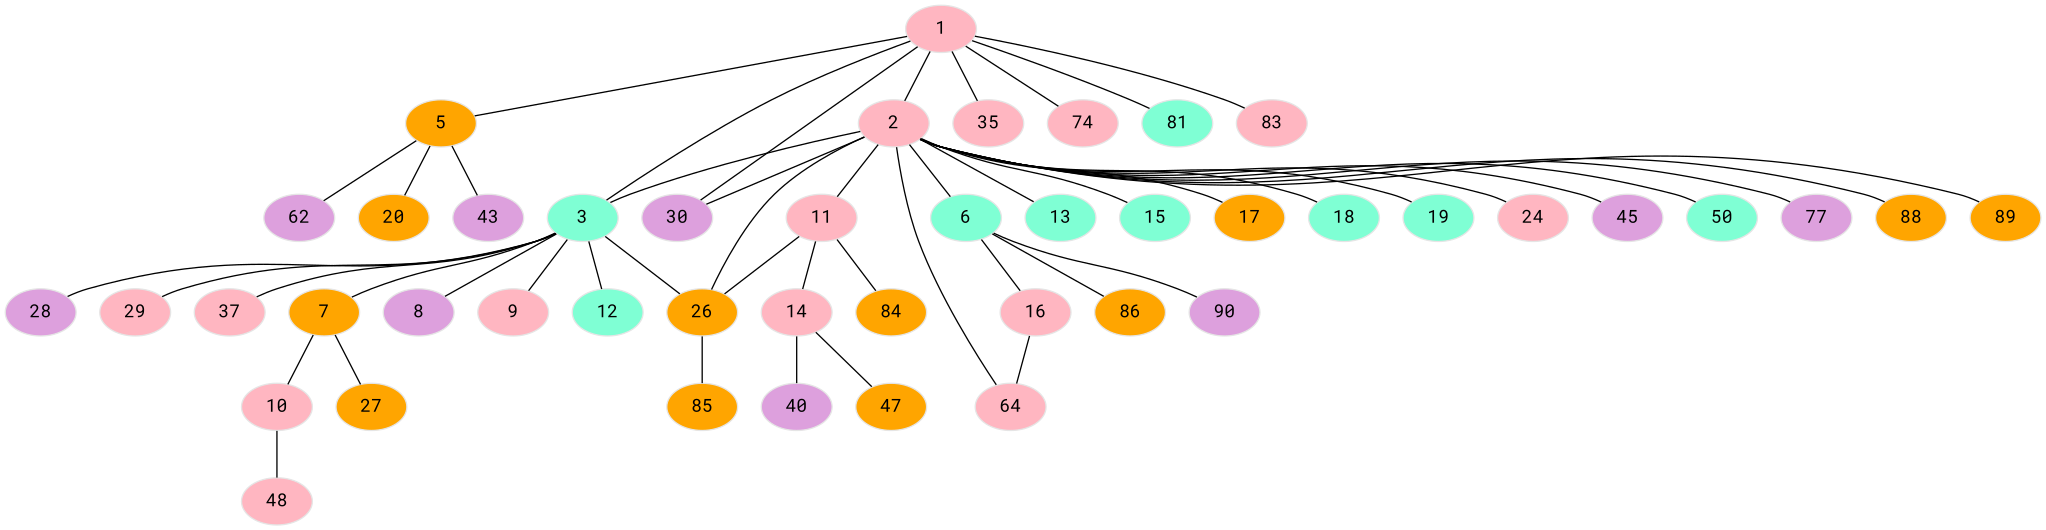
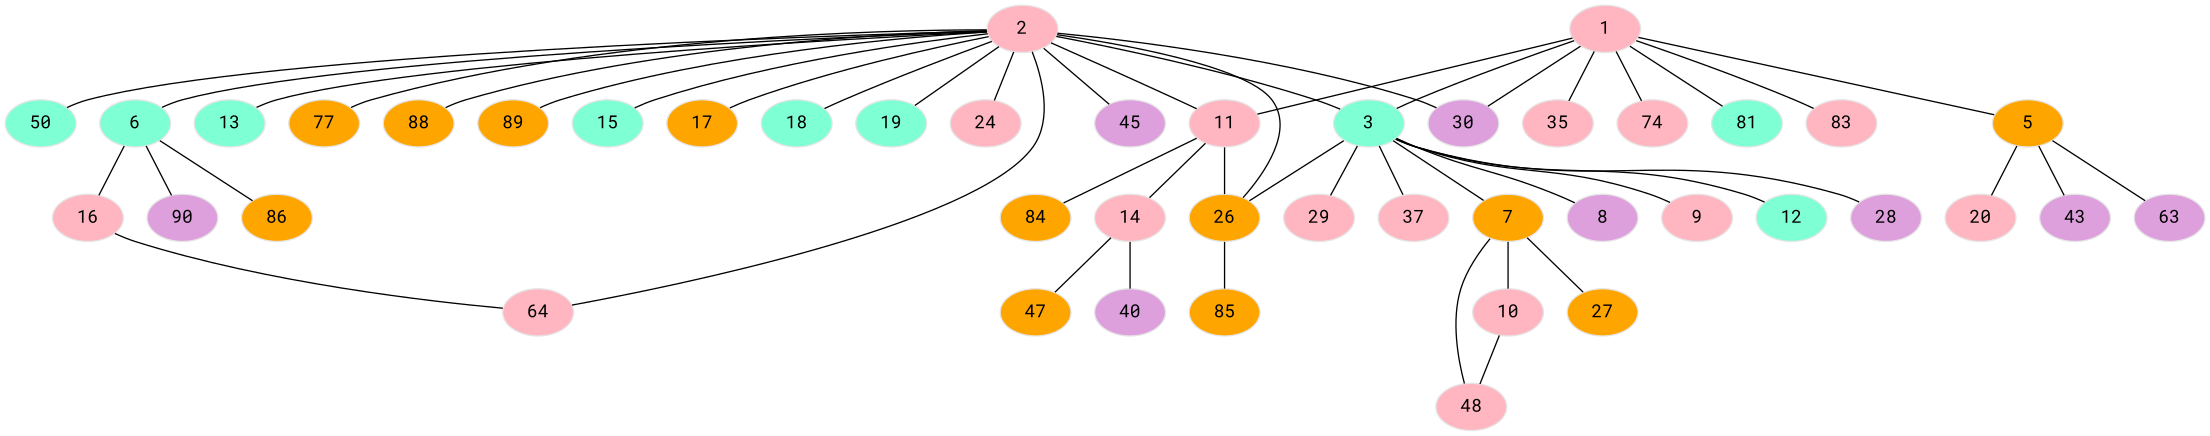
edge "1" -- "2": now "1" -- "11"
node "62": label "62" -> "63"
node "20": fillcolor orange -> lightpink
node "77": fillcolor plum -> orange
edge "7" -- "48": added
